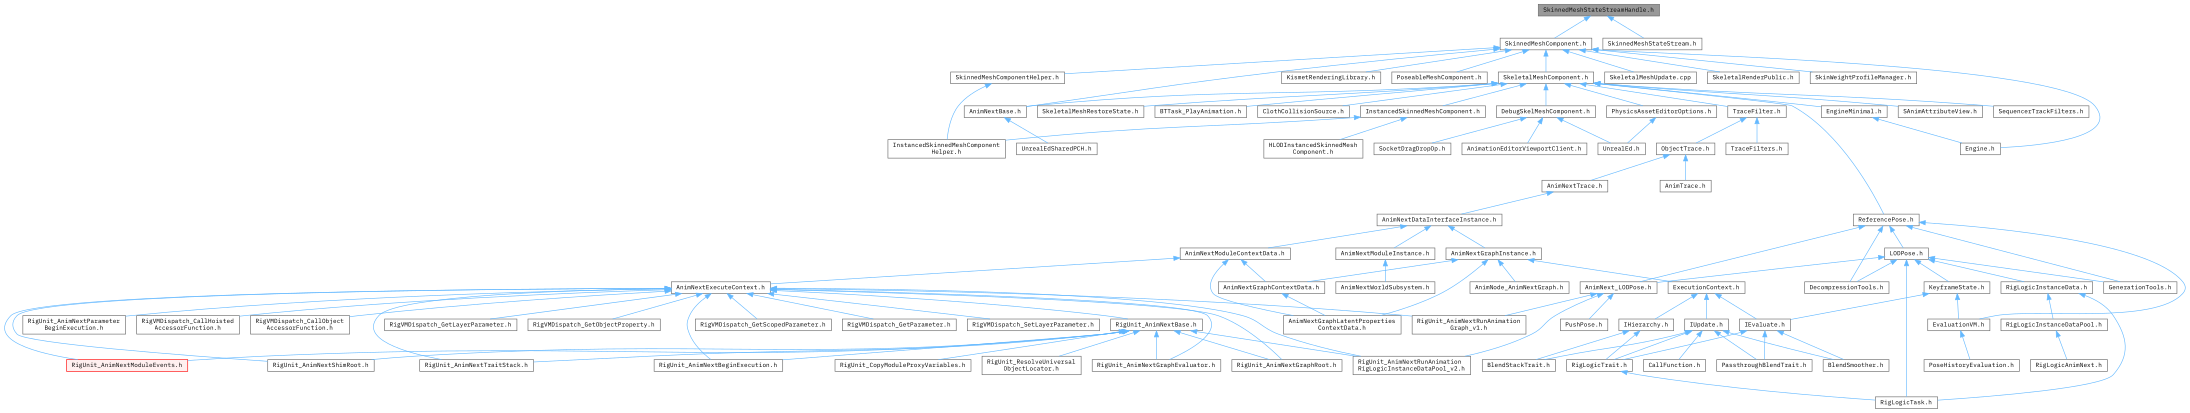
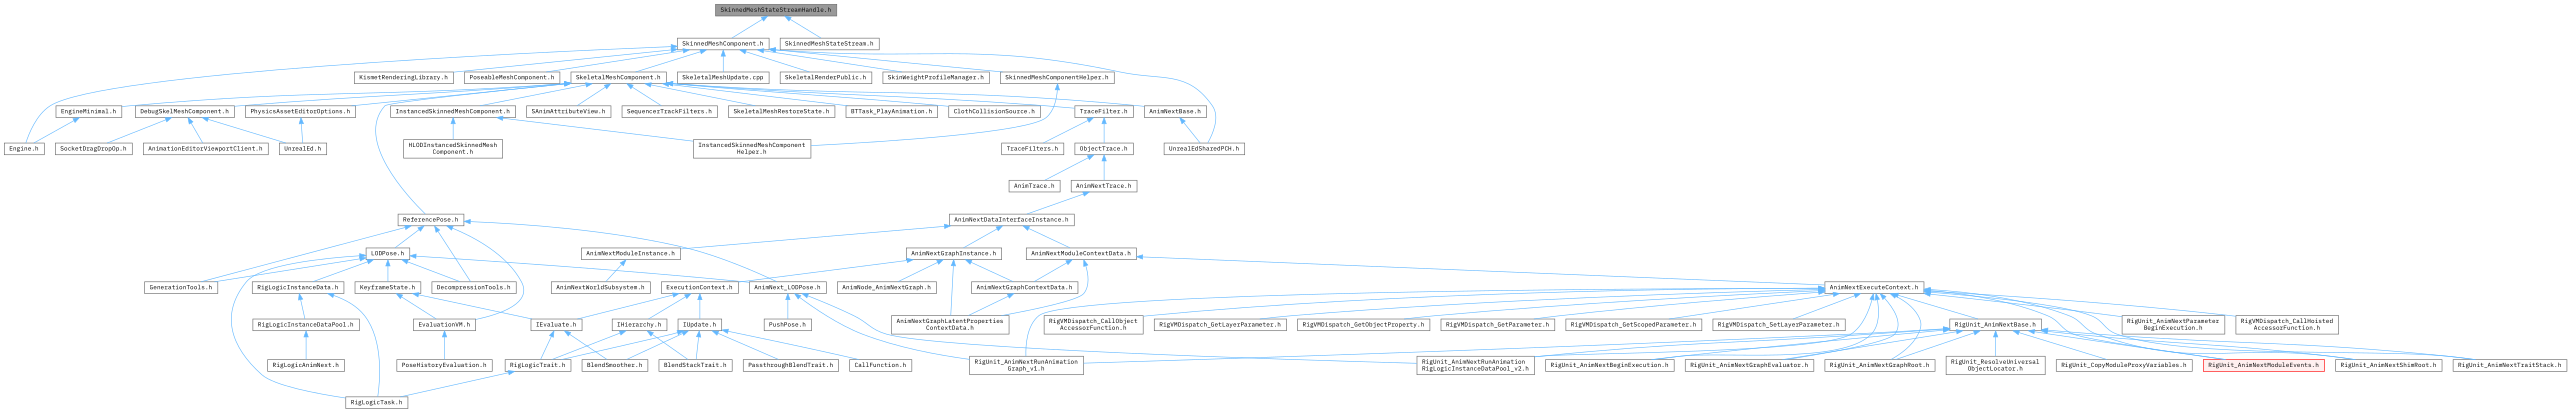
edge "AnimNextBase.h" -> "SkinnedMeshComponent.h": now "UnrealEdSharedPCH.h" -> "SkinnedMeshComponent.h"
edge "RigUnit_AnimNextRunAnimation Graph_v1.h" -> "RigUnit_AnimNextBase.h": added
edge "PassthroughBlendTrait.h" -> "IEvaluate.h": removed
